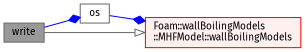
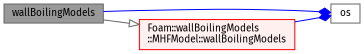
edge "os" -> "Foam::wallBoilingModels ::MHFModel::wallBoilingModels": reversed
node "write": label "write" -> "wallBoilingModels"
